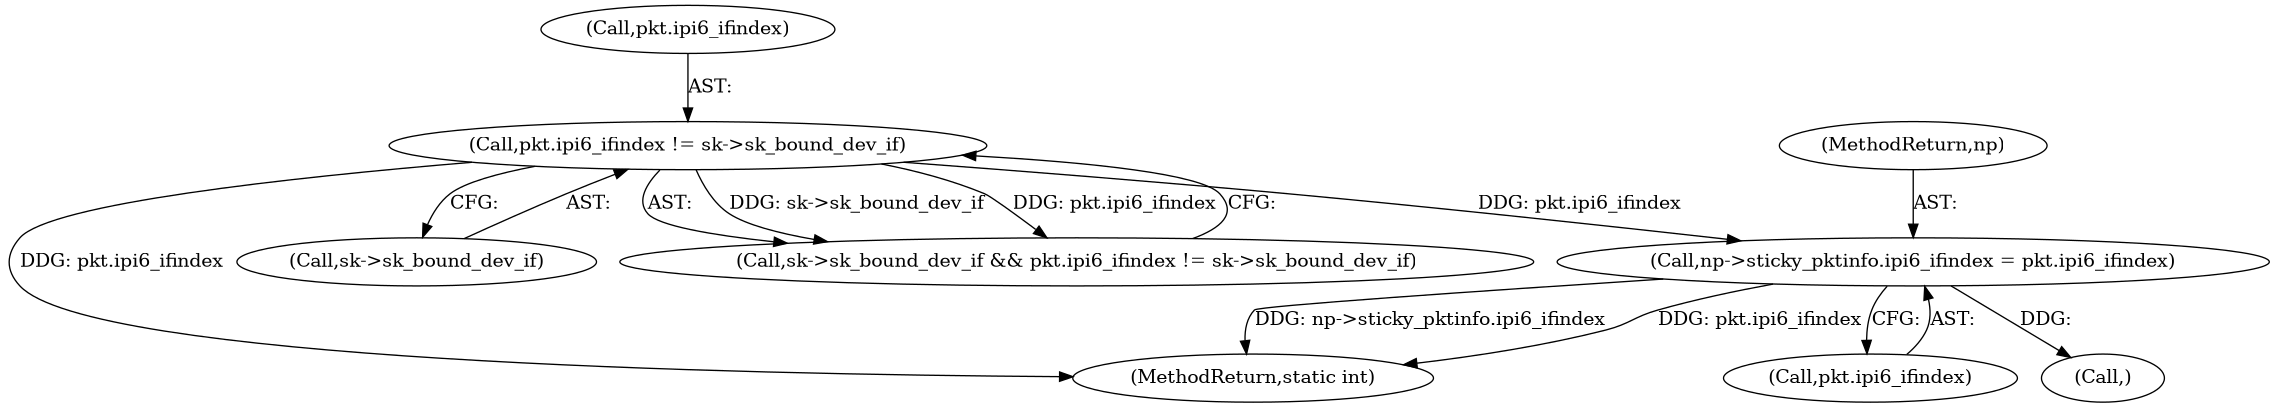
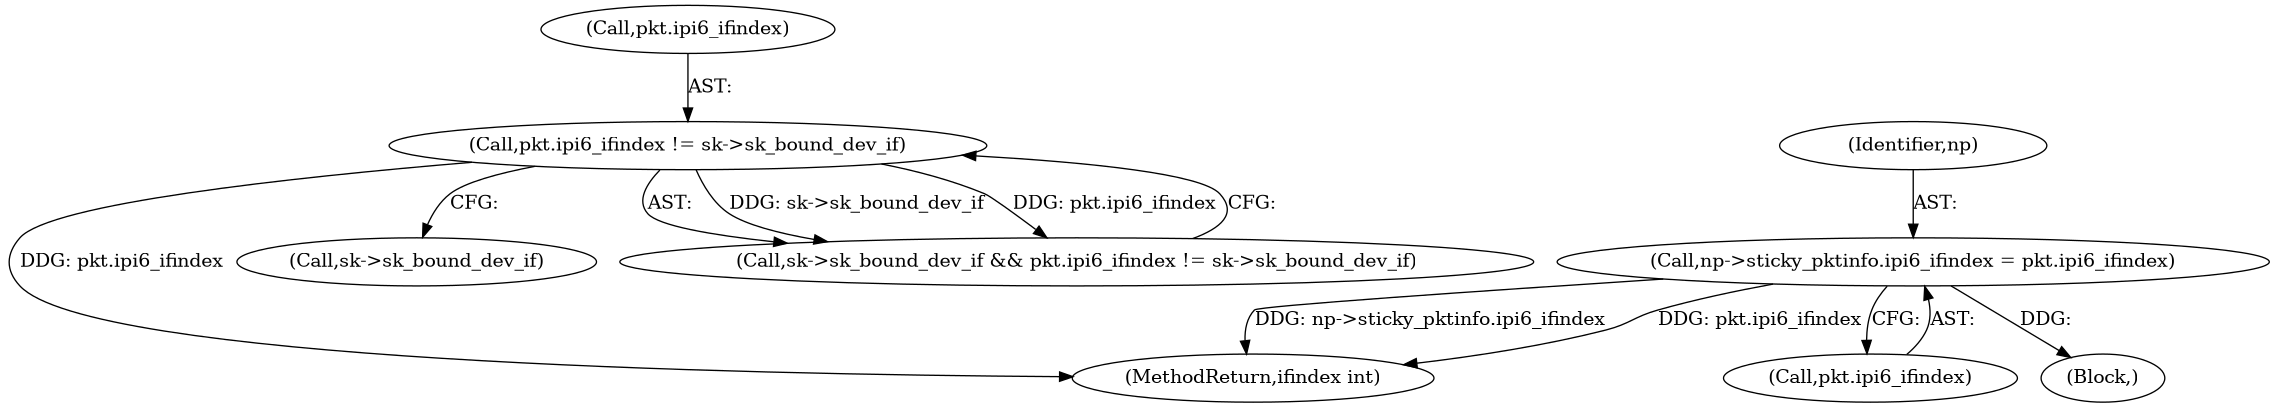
node "(MethodReturn,np)": label "(MethodReturn,np)" -> "(Identifier,np)"
edge "(Call,pkt.ipi6_ifindex != sk->sk_bound_dev_if)" -> "(Call,np->sticky_pktinfo.ipi6_ifindex = pkt.ipi6_ifindex)": removed, label "DDG: pkt.ipi6_ifindex"
edge "(Call,sk->sk_bound_dev_if)" -> "(Call,pkt.ipi6_ifindex != sk->sk_bound_dev_if)": removed, label "AST:"
node "(MethodReturn,static int)": label "(MethodReturn,static int)" -> "(MethodReturn,ifindex int)"
node "(Call,)": label "(Call,)" -> "(Block,)"
